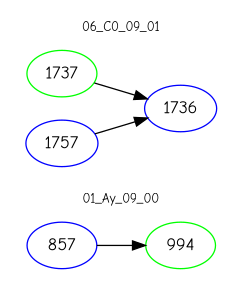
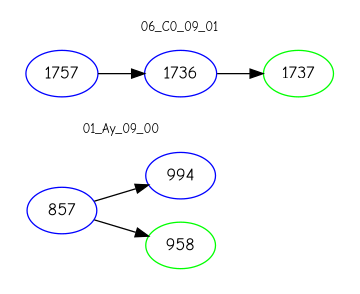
edge "1737" -> "1736": reversed
node "958": added
node "994": color green -> blue
